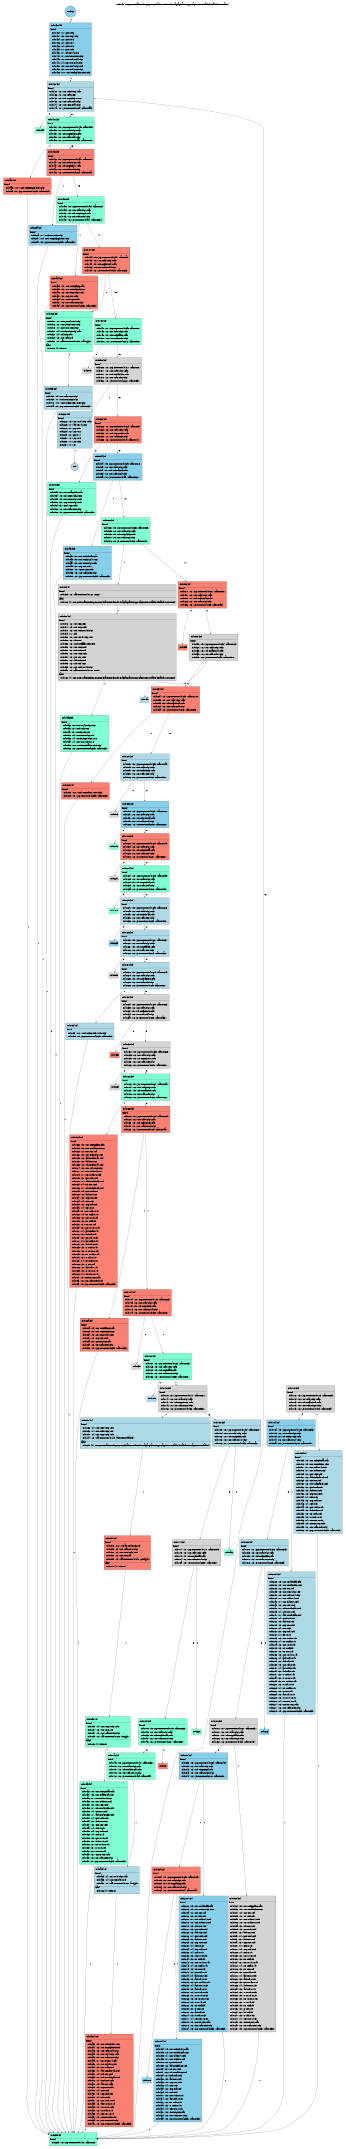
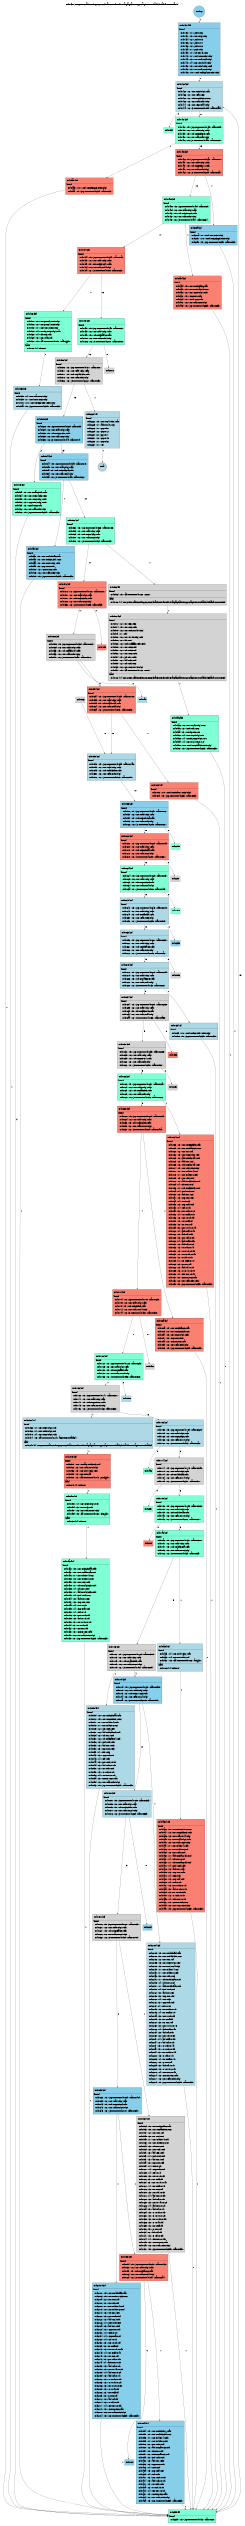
node "0x401528 [28]": fillcolor salmon -> skyblue
node "Exit": label "Exit" -> "Final"
edge "0x4015d0 [28]" -> "0x4019c5": reversed
edge "0x4017ac [28]" -> "0x4017c8 [28]": added, label "5"
